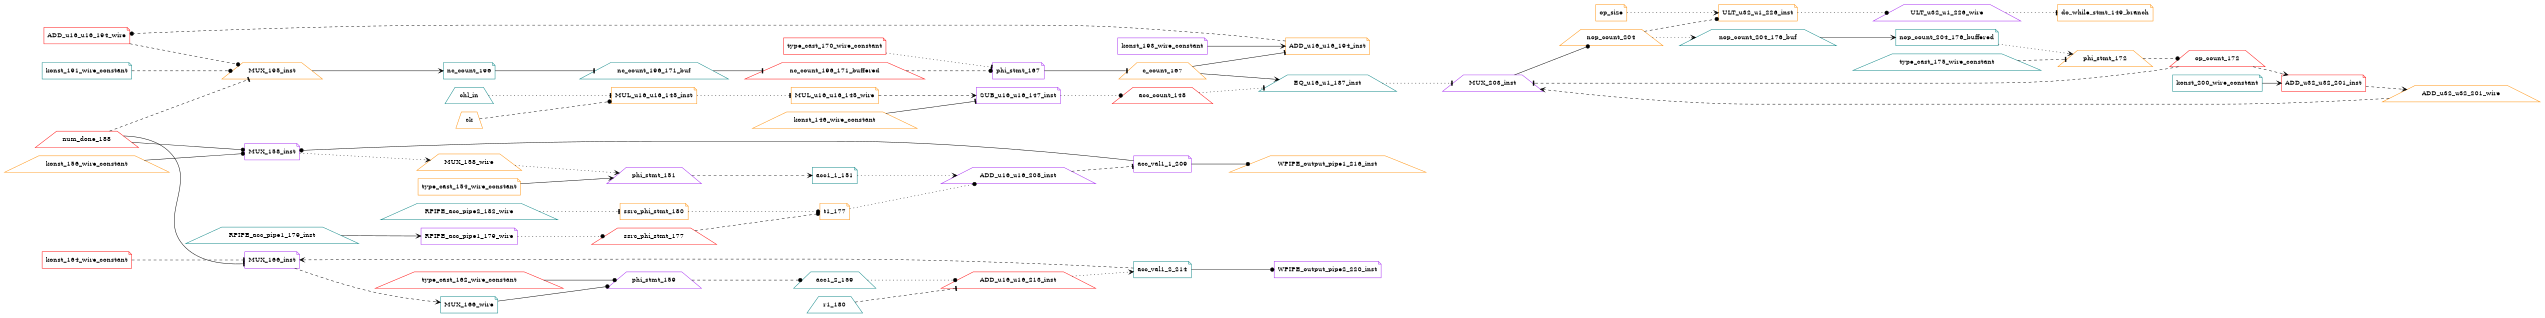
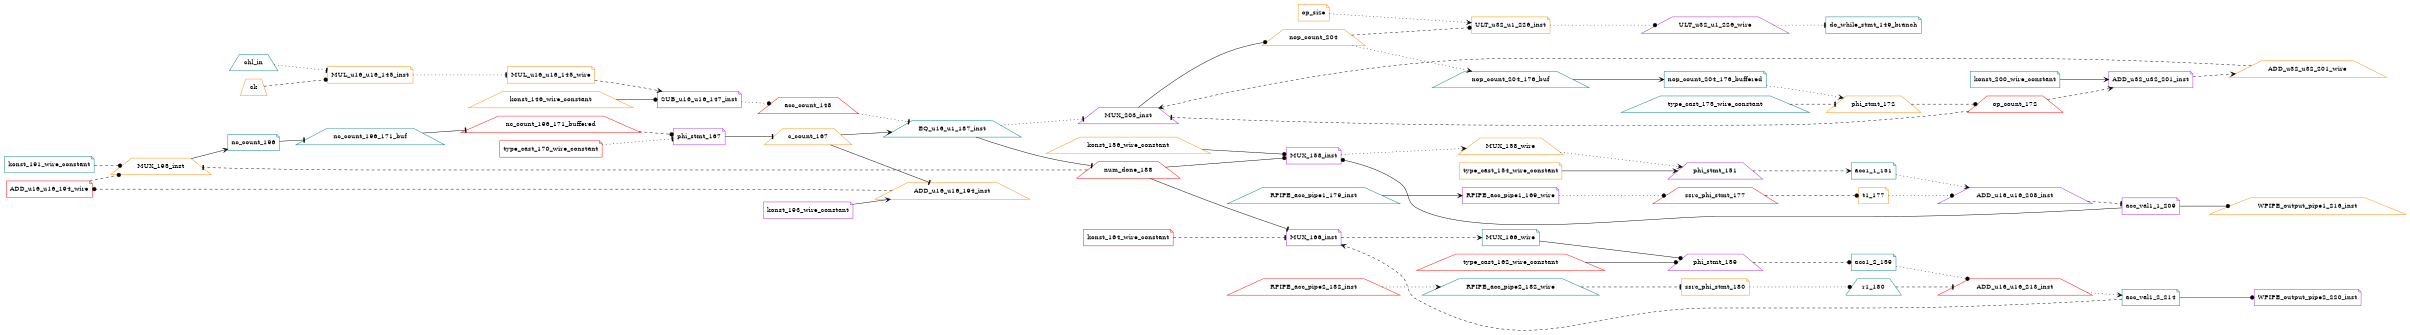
node "do_while_stmt_149_branch": color darkorange -> teal
node "ADD_u16_u16_194_inst": shape note -> trapezium
node "ADD_u32_u32_201_inst": color red -> purple
edge "konst_146_wire_constant" -> "SUB_u16_u16_147_inst": arrowhead tee -> dot
edge "EQ_u16_u1_187_inst" -> "num_done_188": added
edge "RPIPE_acc_pipe2_182_wire" -> "ssrc_phi_stmt_180": style dotted -> dashed
edge "ssrc_phi_stmt_180" -> "t1_177": now "ssrc_phi_stmt_180" -> "r1_180"
node "RPIPE_acc_pipe1_179_wire": label "RPIPE_acc_pipe1_179_wire" -> "RPIPE_acc_pipe1_169_wire"
node "acc1_2_159": shape trapezium -> note
node "RPIPE_acc_pipe2_182_inst": added
